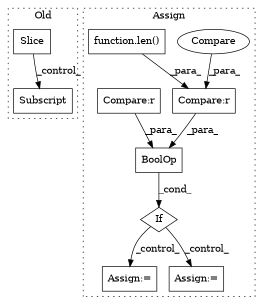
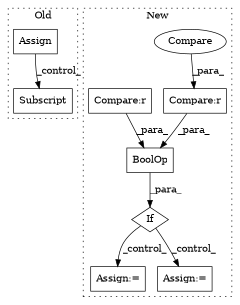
cluster "Assign": label "Assign" -> "New"
node "Slice": label "Slice" -> "Assign"
node "function.len()": removed
edge "BoolOp" -> "If": label "_cond_" -> "_para_"
